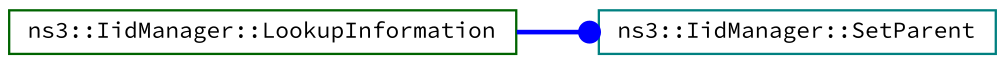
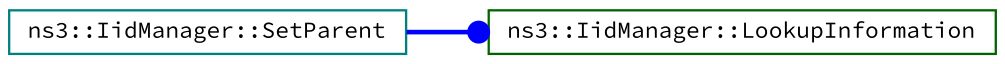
edge "ns3::IidManager::LookupInformation" -> "ns3::IidManager::SetParent": reversed
